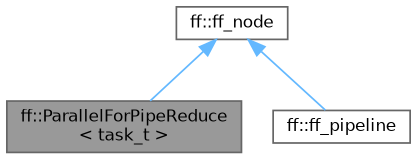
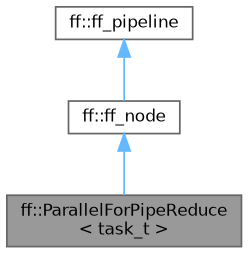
edge "ff::ff_pipeline" -> "ff::ff_node": reversed
